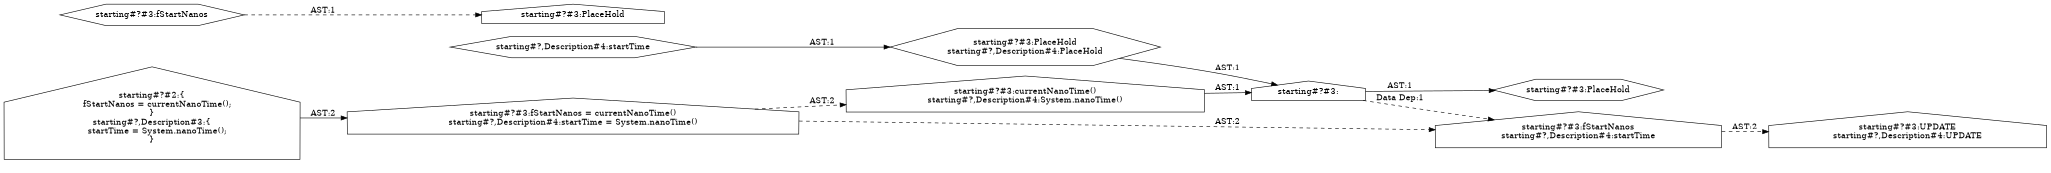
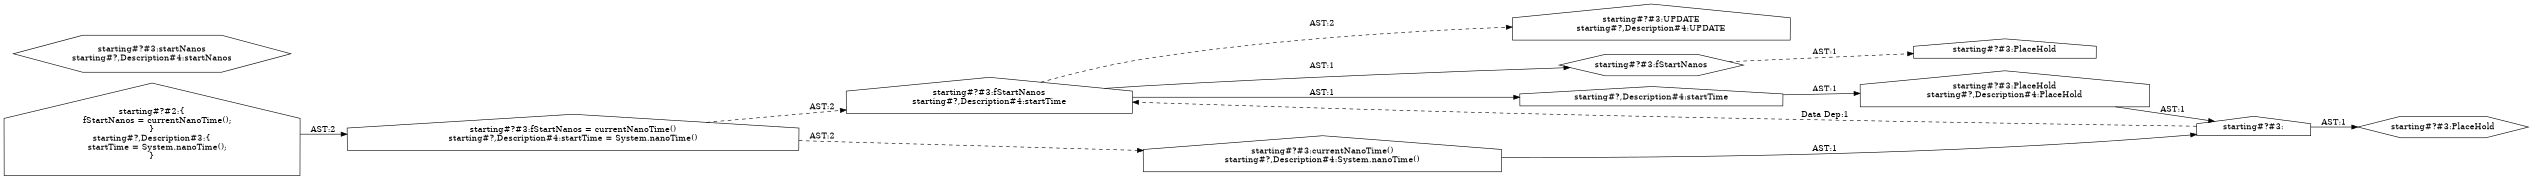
node "starting#?,Description#4:startTime": shape hexagon -> house
node "starting#?#3:PlaceHold starting#?,Description#4:PlaceHold": shape hexagon -> house
node "starting#?#3:startNanos starting#?,Description#4:startNanos": added
edge "starting#?#3:fStartNanos starting#?,Description#4:startTime" -> "starting#?#3:fStartNanos": added, label "AST:1"
edge "starting#?#3:fStartNanos starting#?,Description#4:startTime" -> "starting#?,Description#4:startTime": added, label "AST:1"
